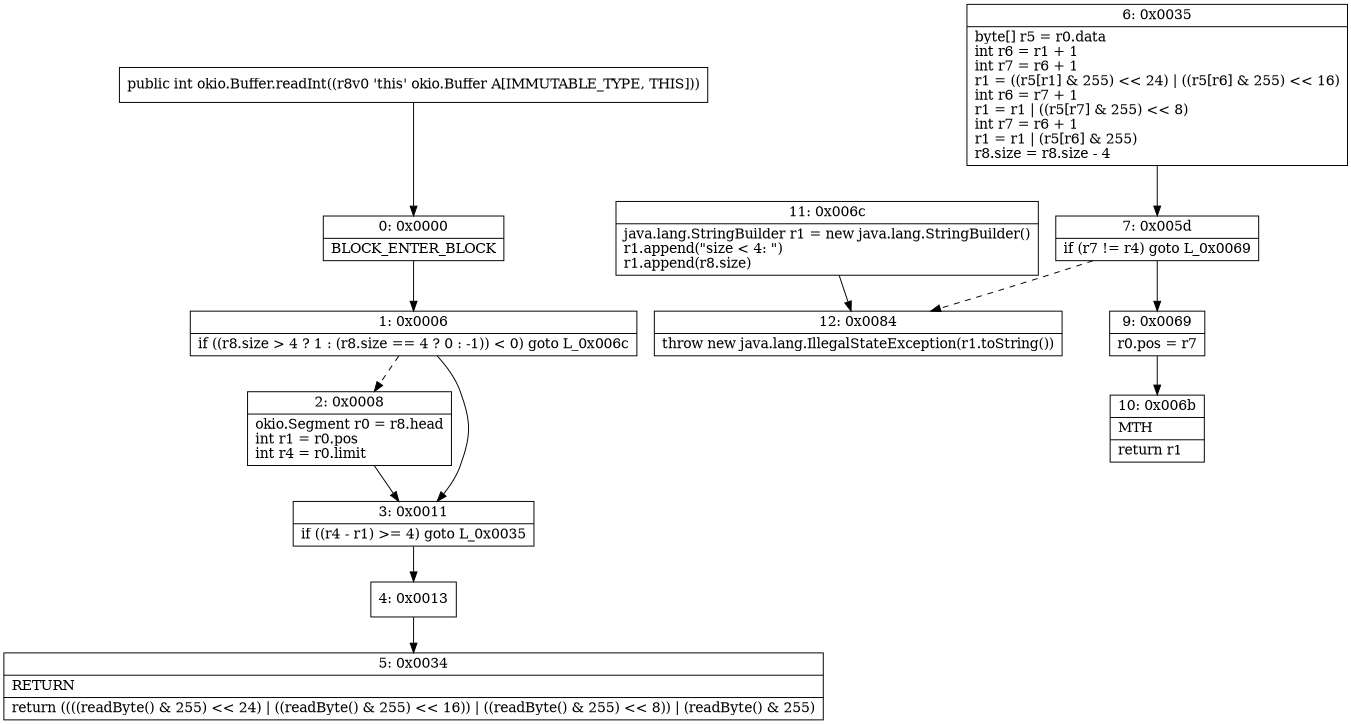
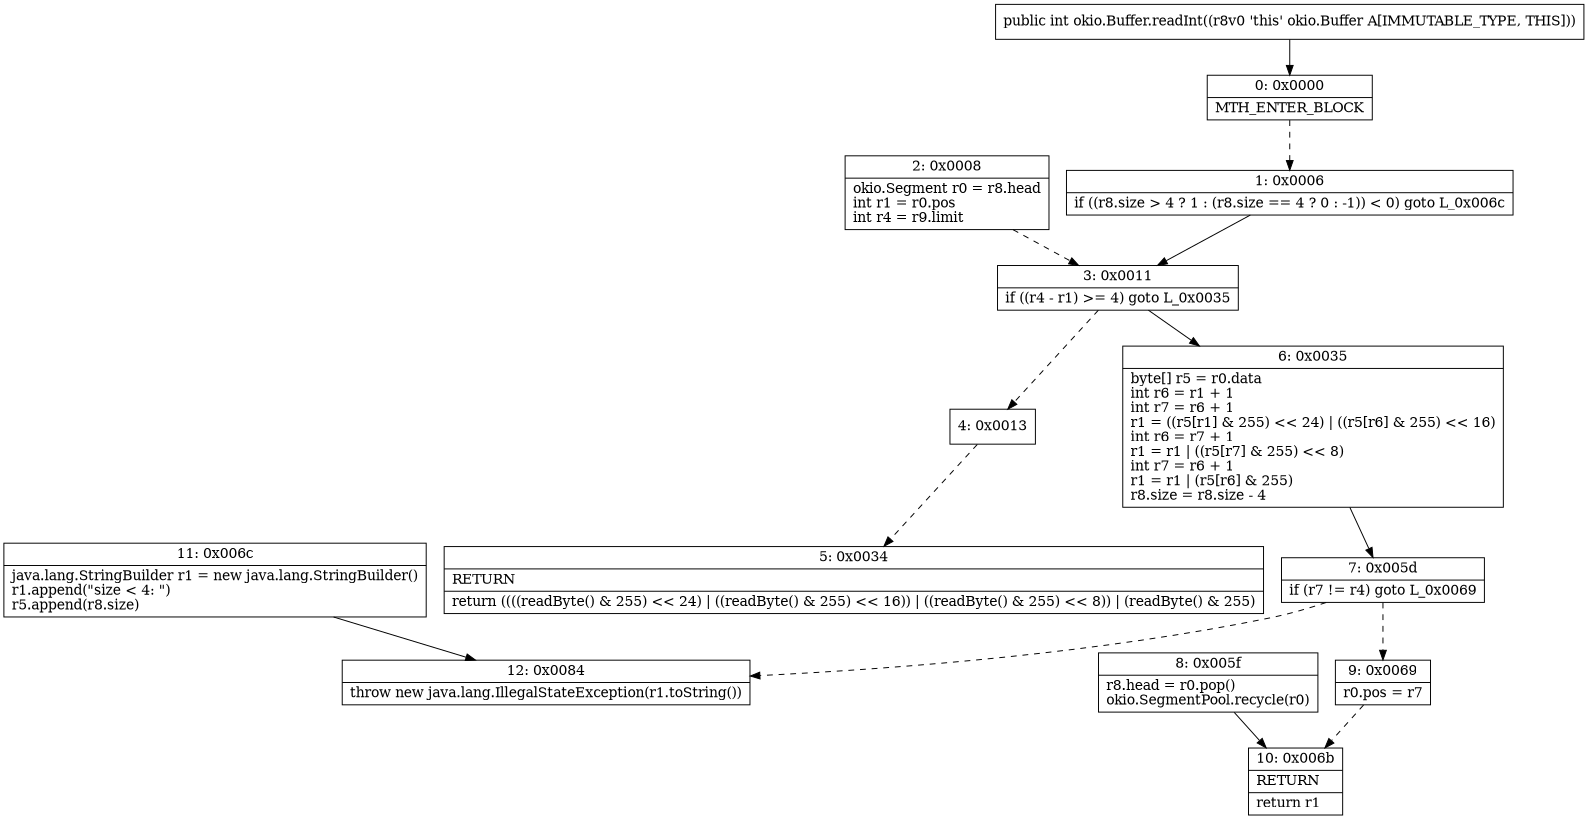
node "0: 0x0000": text "BLOCK_ENTER_BLOCK" -> "MTH_ENTER_BLOCK"
node "11: 0x006c": text "r1.append(r8.size)" -> "r5.append(r8.size)"
edge "0: 0x0000" -> "1: 0x0006": style solid -> dashed
edge "7: 0x005d" -> "9: 0x0069": style solid -> dashed
edge "3: 0x0011" -> "6: 0x0035": added
edge "1: 0x0006" -> "2: 0x0008": removed
edge "9: 0x0069" -> "10: 0x006b": style solid -> dashed
node "10: 0x006b": text "MTH" -> "RETURN"
node "2: 0x0008": text "int r4 = r0.limit" -> "int r4 = r9.limit"
edge "2: 0x0008" -> "3: 0x0011": style solid -> dashed
edge "3: 0x0011" -> "4: 0x0013": style solid -> dashed
edge "4: 0x0013" -> "5: 0x0034": style solid -> dashed
node "8: 0x005f": added
